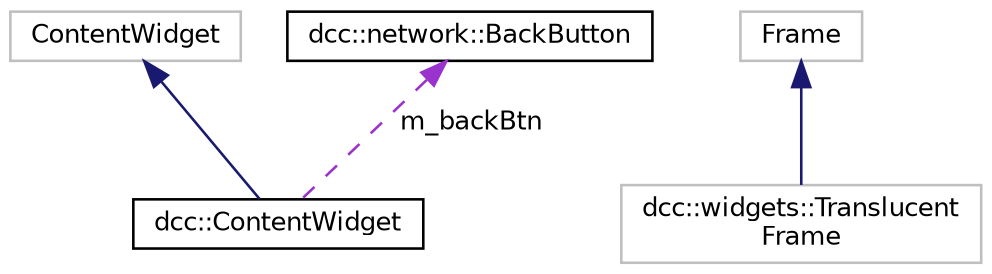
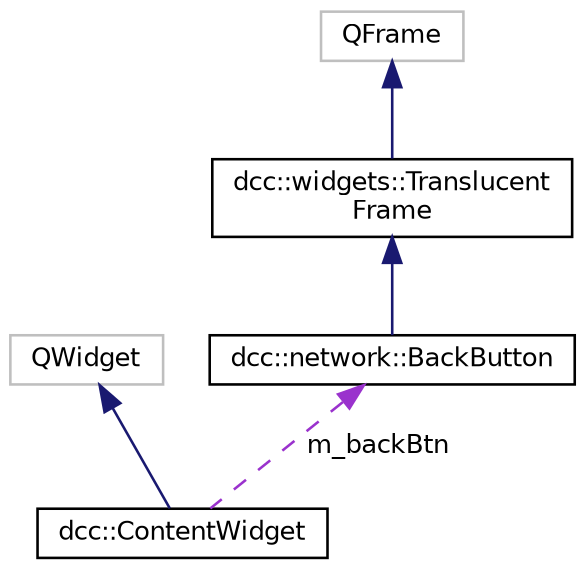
node "ContentWidget": label "ContentWidget" -> "QWidget"
node "Frame": label "Frame" -> "QFrame"
node "dcc::widgets::Translucent Frame": color grey75 -> black
edge "dcc::network::BackButton" -> "dcc::widgets::Translucent Frame": added
